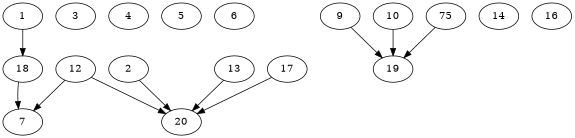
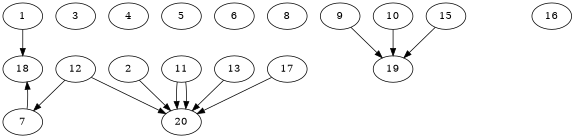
node "8": added
node "75": label "75" -> "15"
node "14": removed
node "11": added
edge "18" -> "7": reversed
